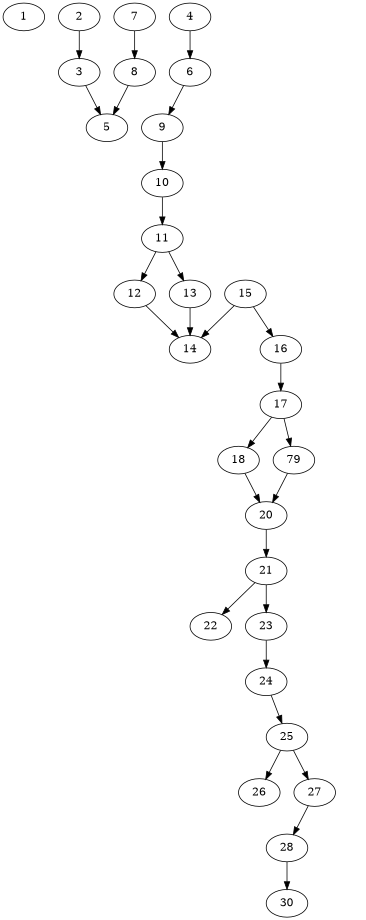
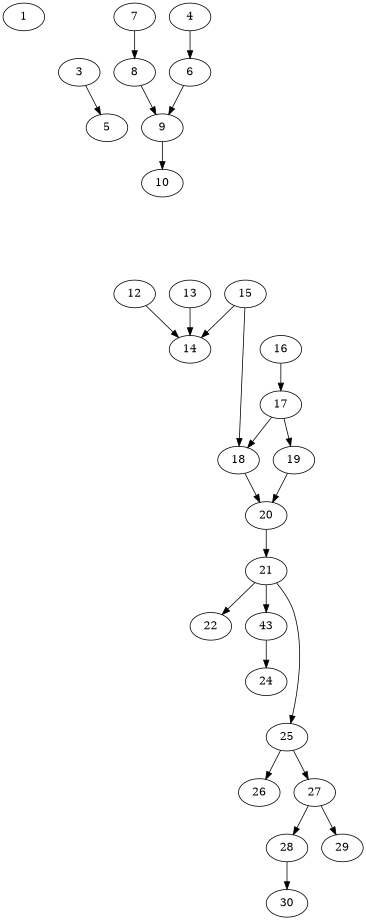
node "2": removed
edge "8" -> "5": now "8" -> "9"
node "11": removed
edge "15" -> "16": now "15" -> "18"
node "79": label "79" -> "19"
node "23": label "23" -> "43"
edge "24" -> "25": now "21" -> "25"
node "29": added
